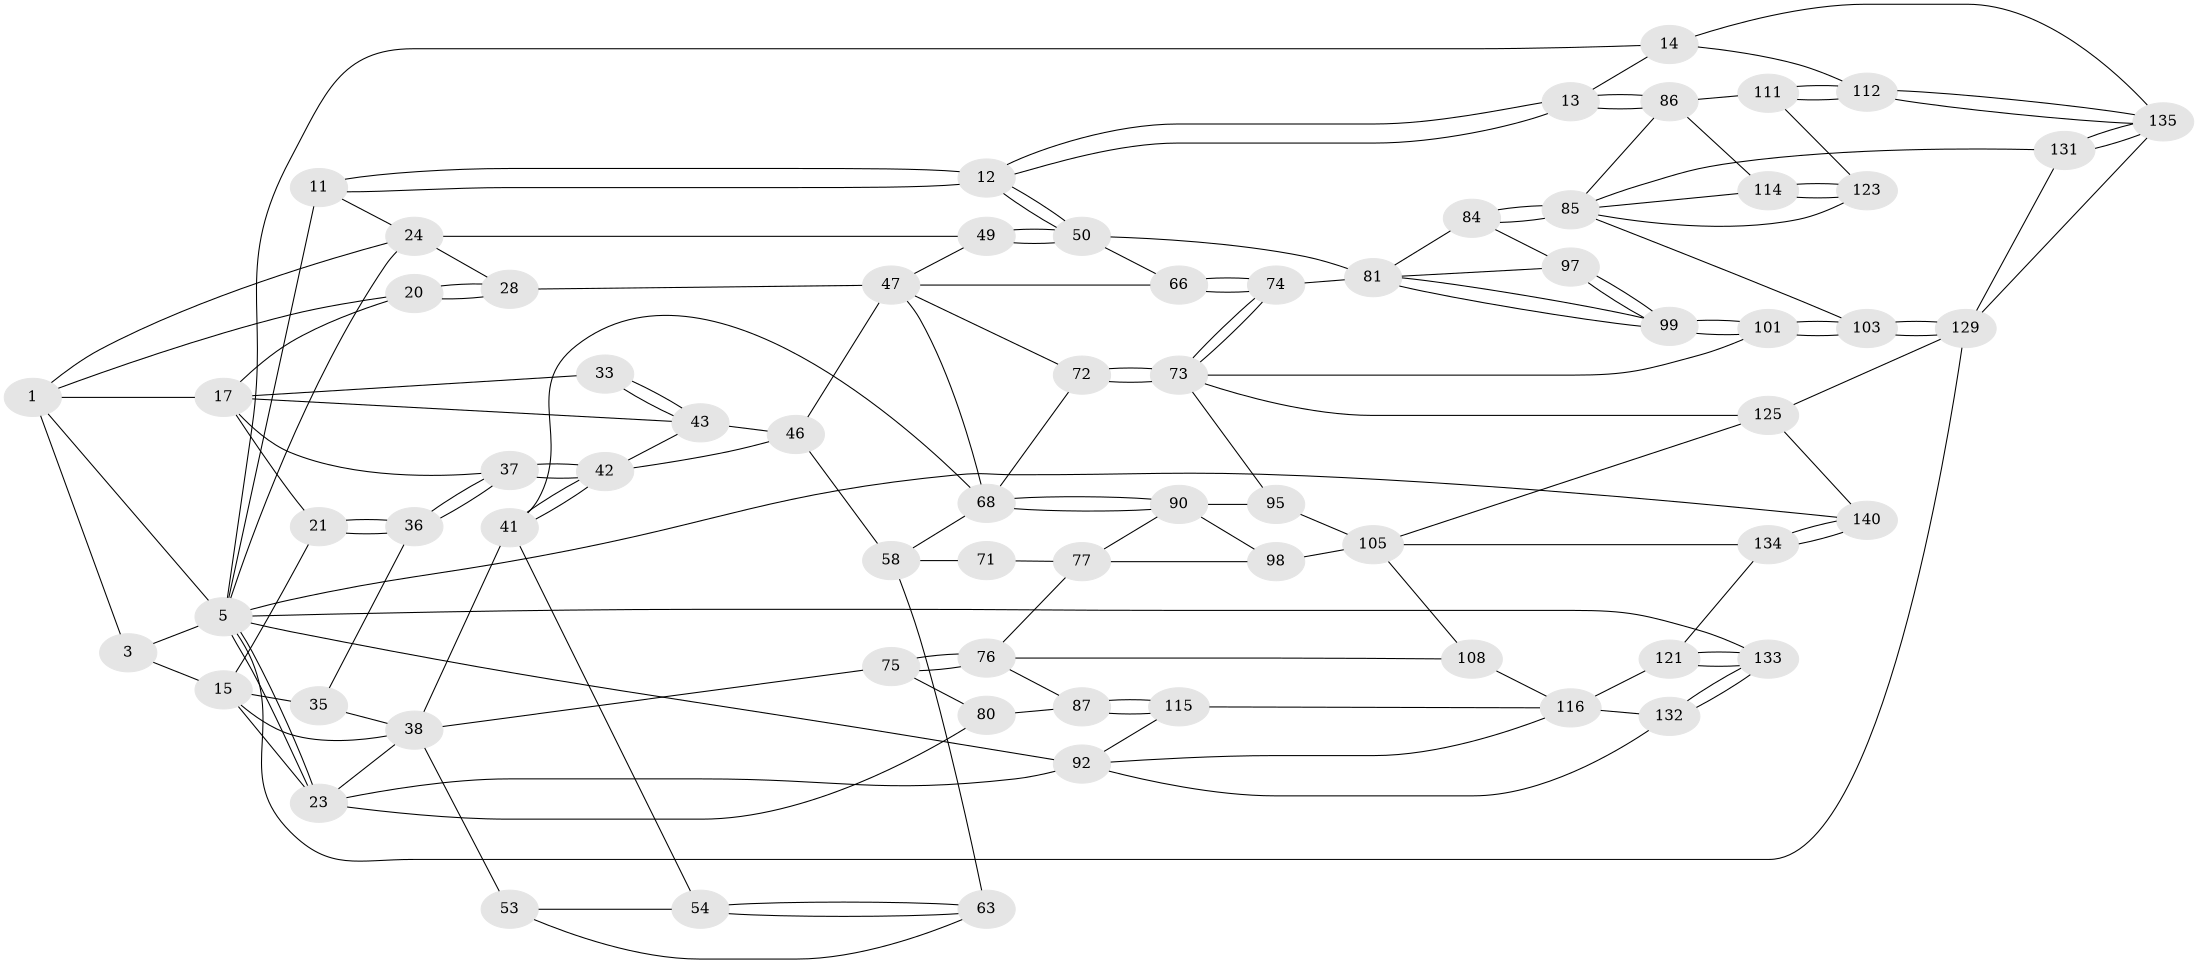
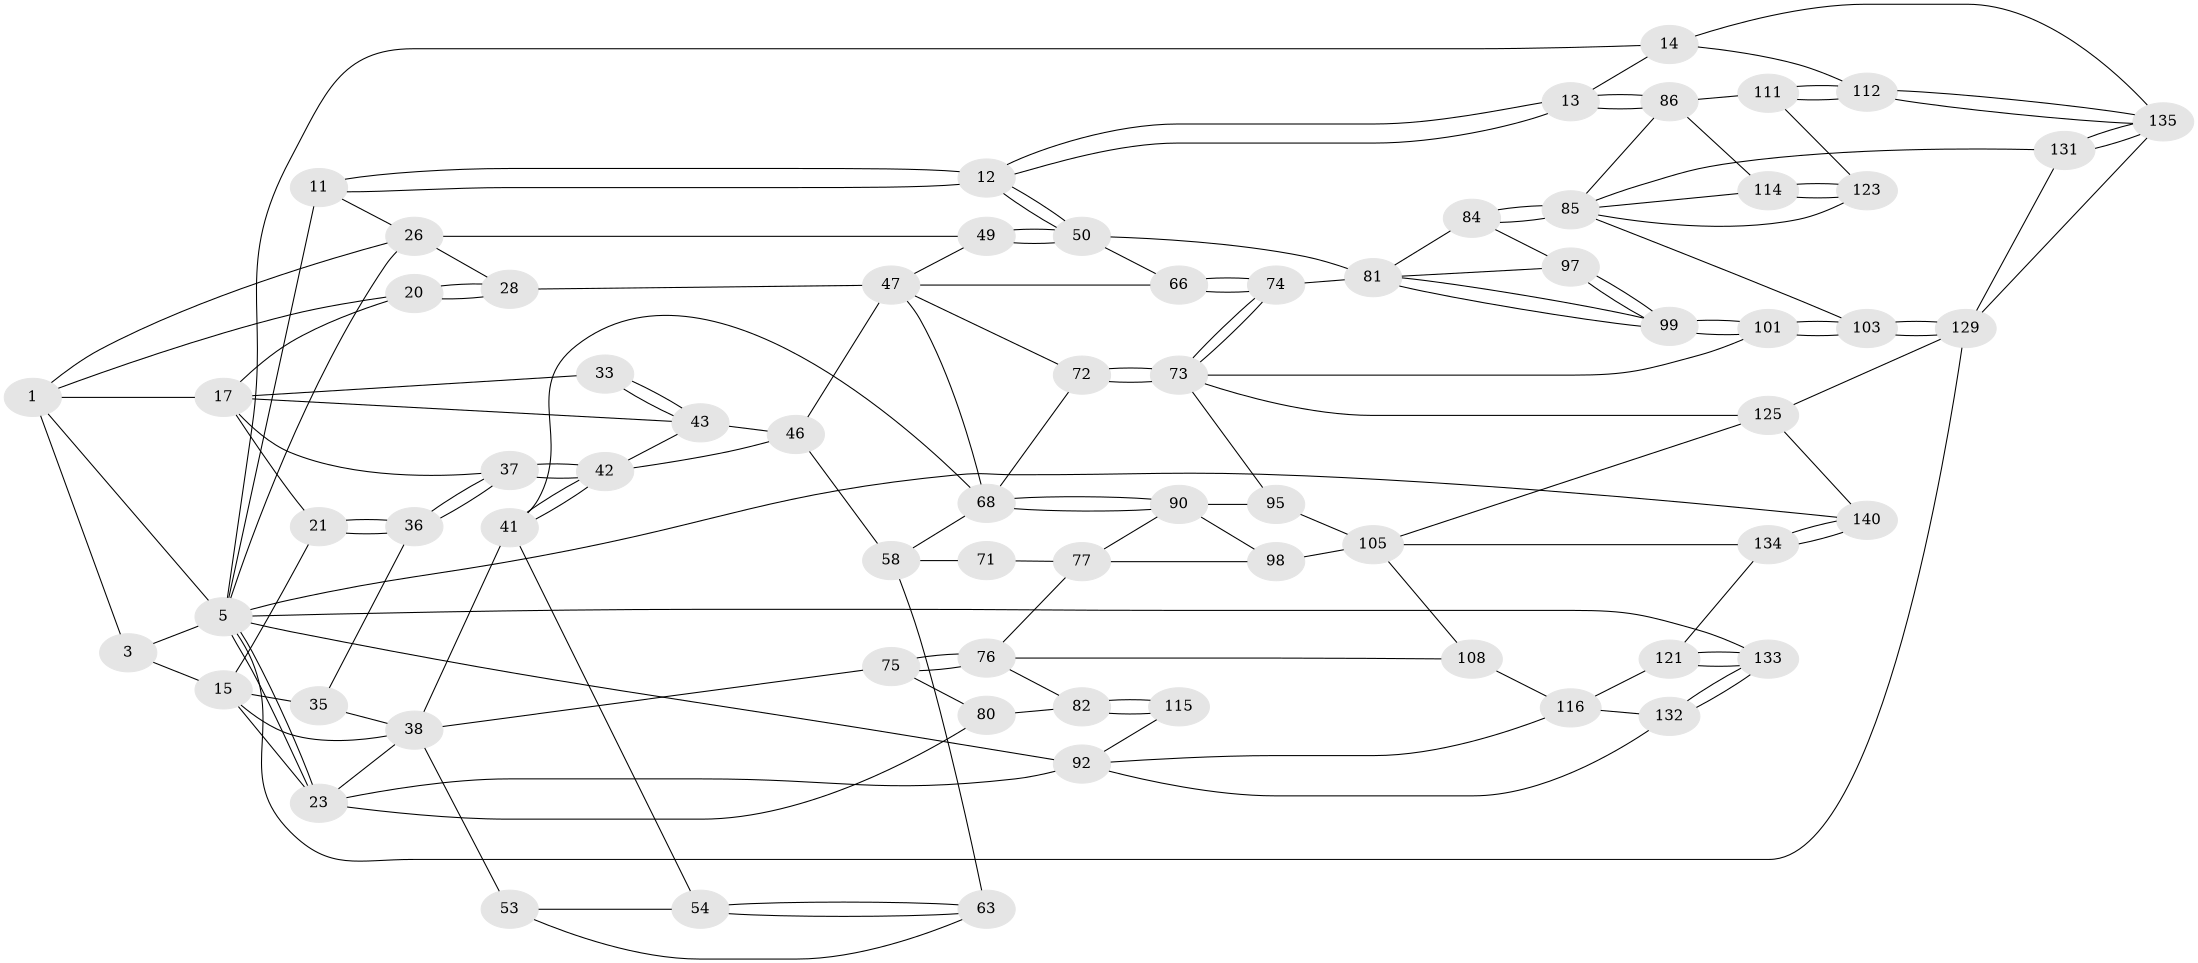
node "24": label "24" -> "26"
node "87": label "87" -> "82"
edge "115" -- "116": removed
